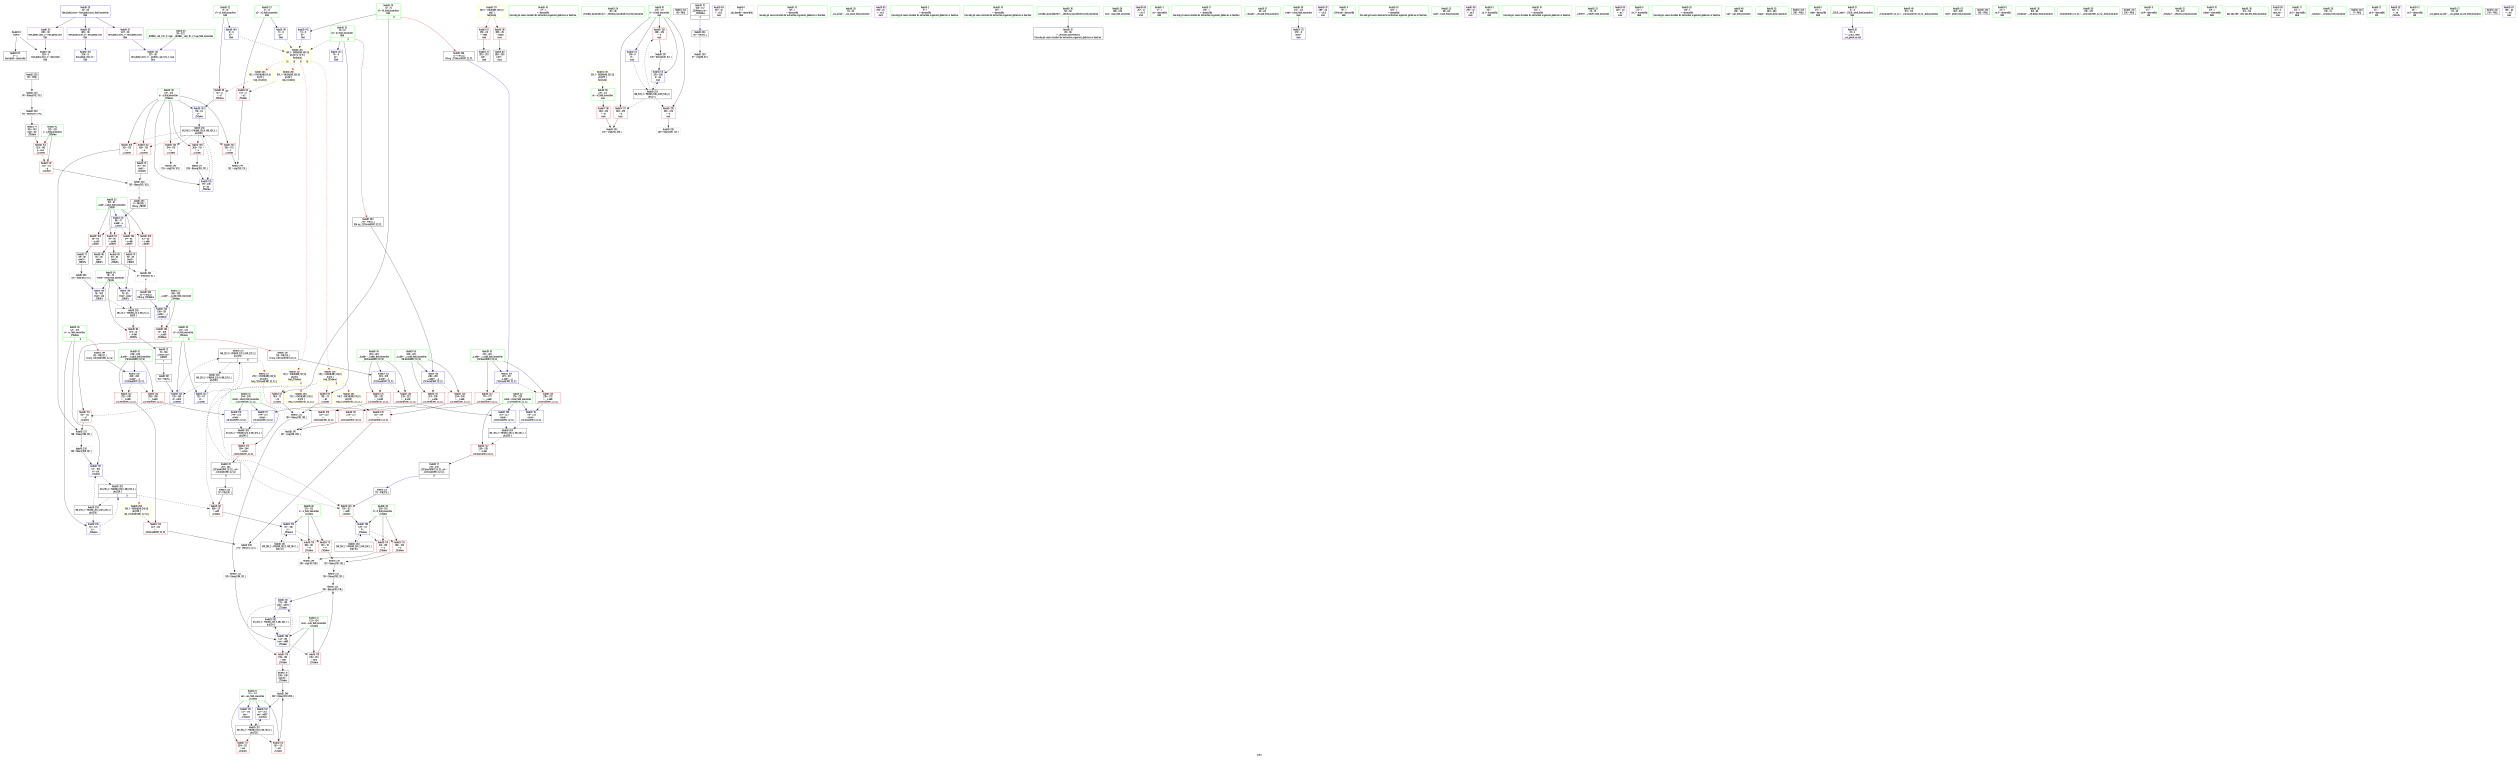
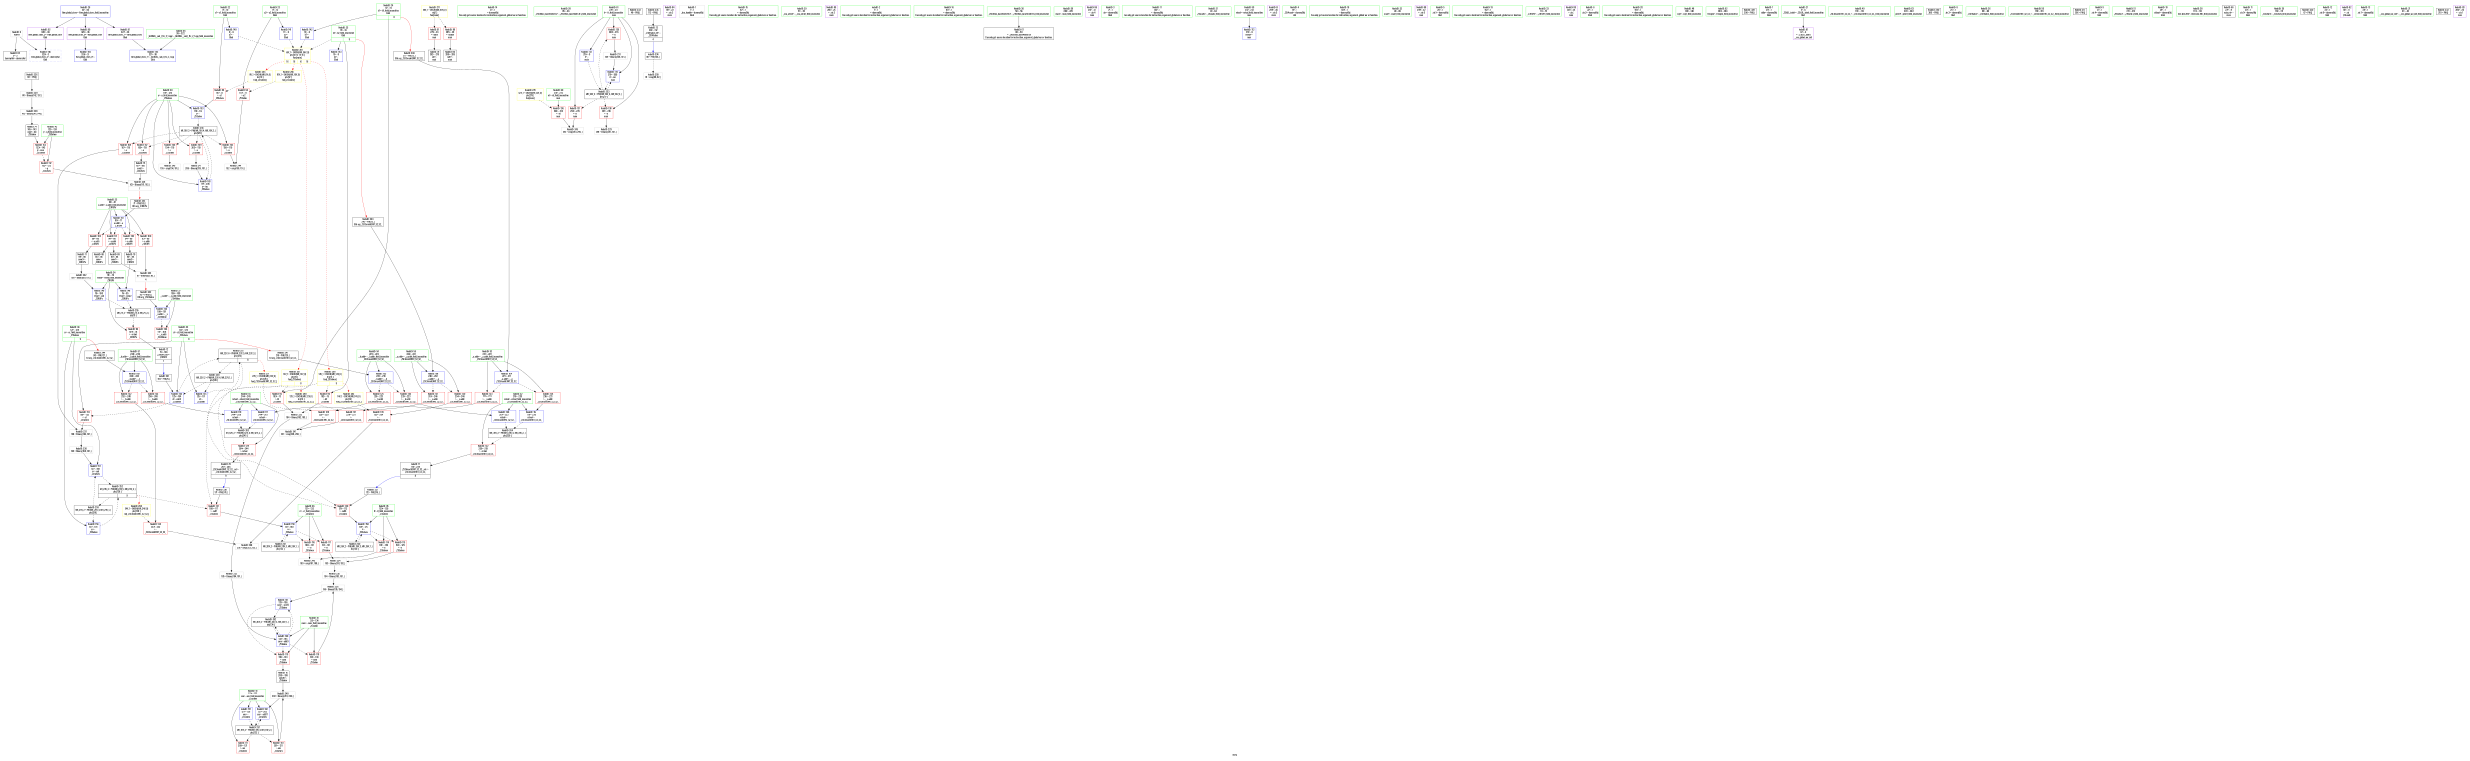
node "NodeID: 335": added
edge "NodeID: 279" -> "NodeID: 60": now "NodeID: 279" -> "NodeID: 136"
edge "NodeID: 346" -> "NodeID: 164": color blue -> black
